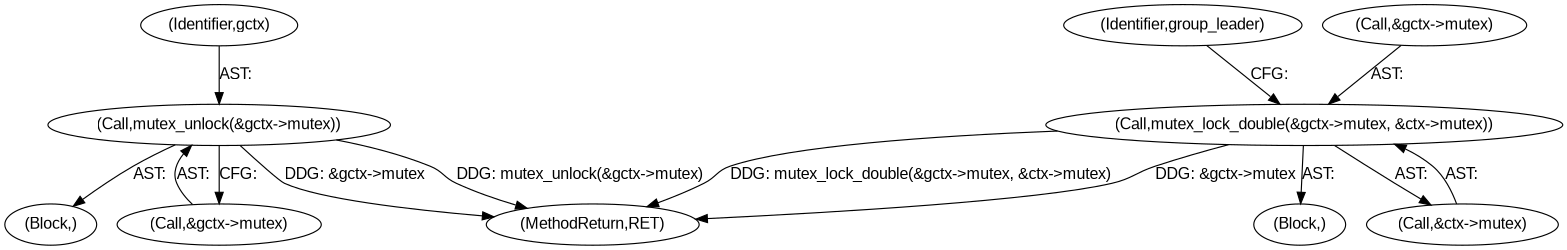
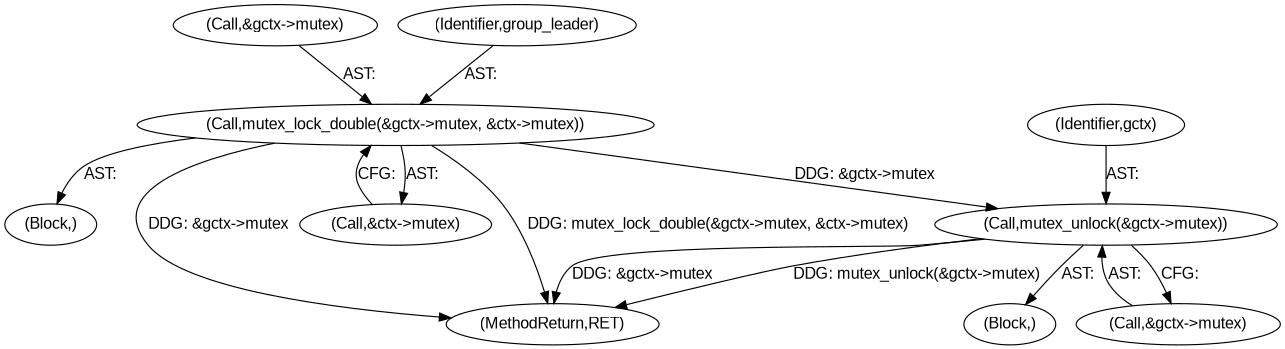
edge "(Identifier,group_leader)" -> "(Call,mutex_lock_double(&gctx->mutex, &ctx->mutex))": label "CFG: " -> "AST: "
edge "(Call,mutex_lock_double(&gctx->mutex, &ctx->mutex))" -> "(Call,mutex_unlock(&gctx->mutex))": added, label "DDG: &gctx->mutex"
edge "(Call,&ctx->mutex)" -> "(Call,mutex_lock_double(&gctx->mutex, &ctx->mutex))": label "AST: " -> "CFG: "
